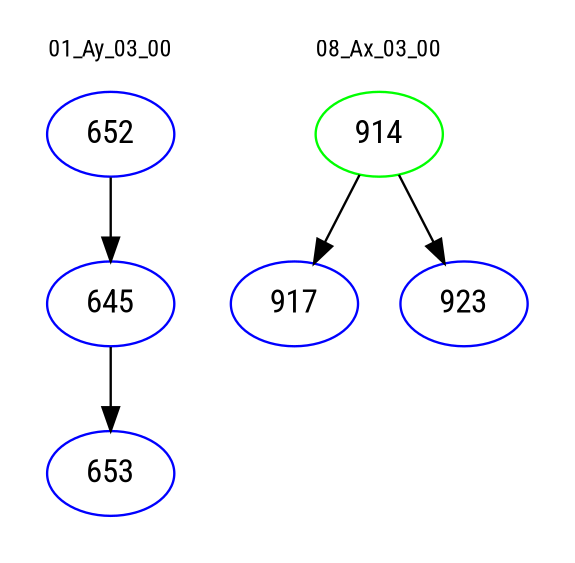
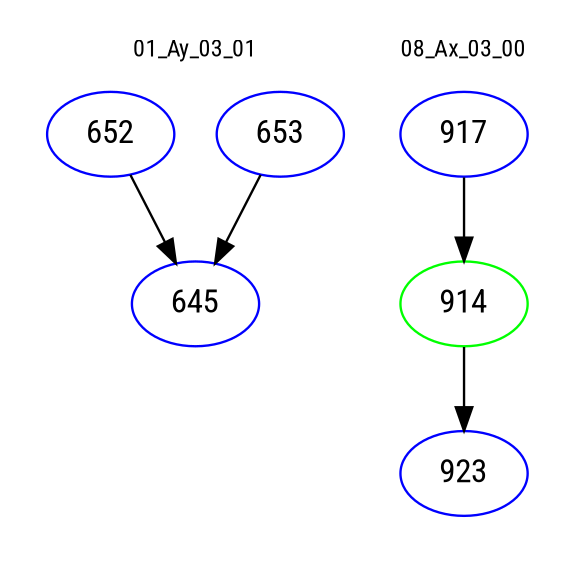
cluster "01_Ay_03_00": label "01_Ay_03_00" -> "01_Ay_03_01"
edge "914" -> "917": reversed
edge "645" -> "653": reversed
